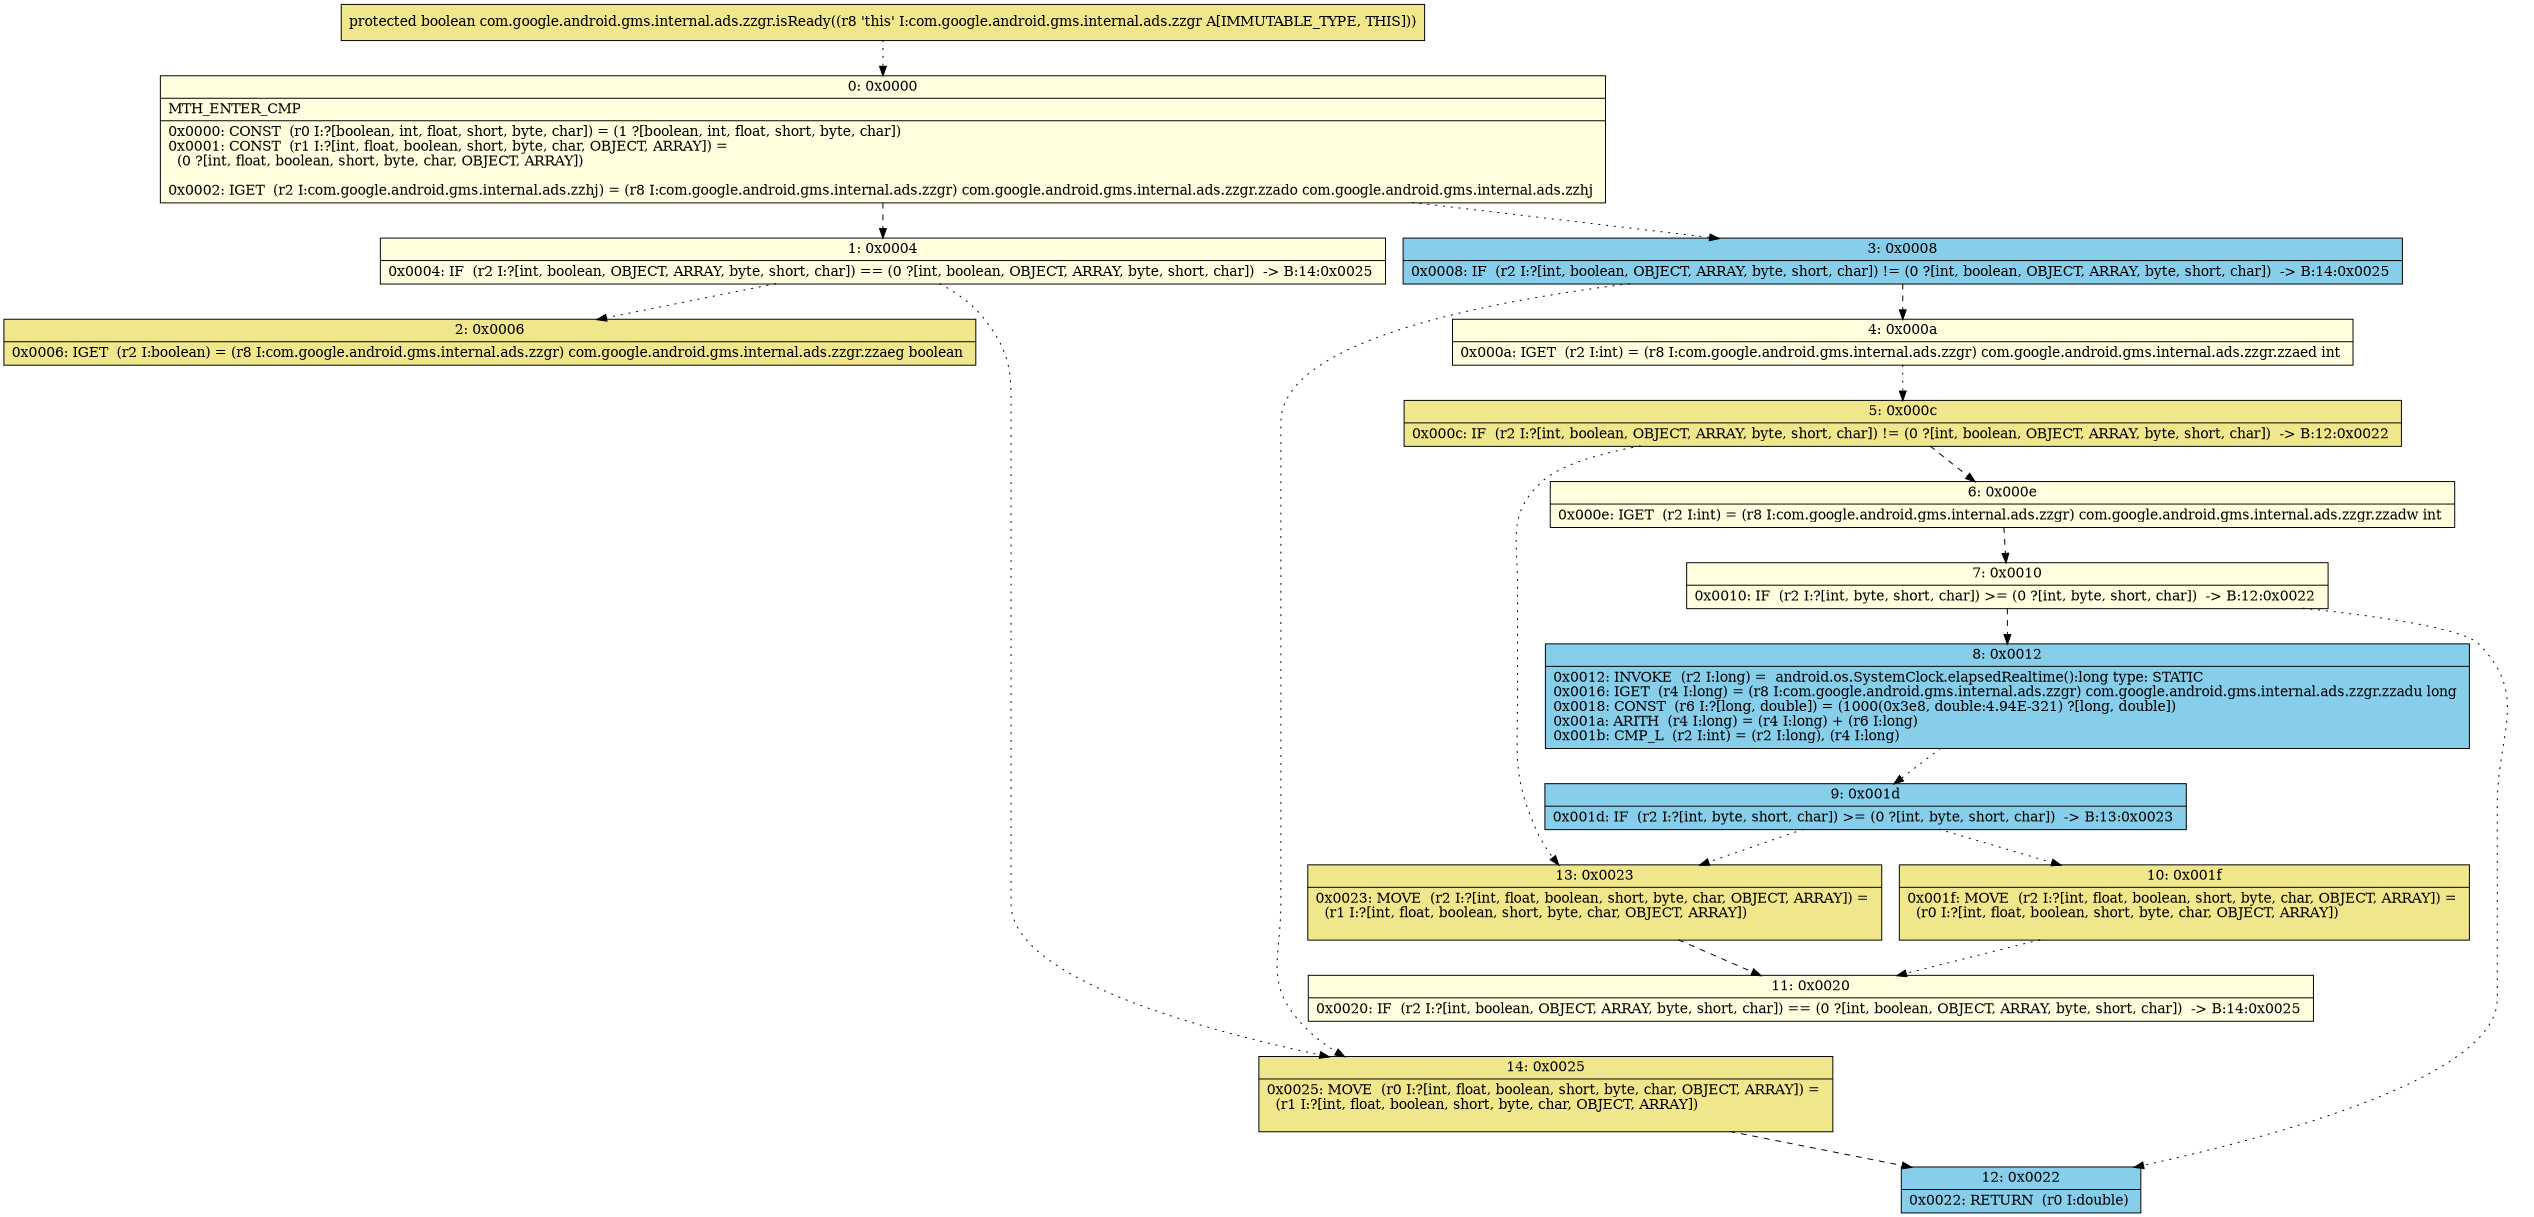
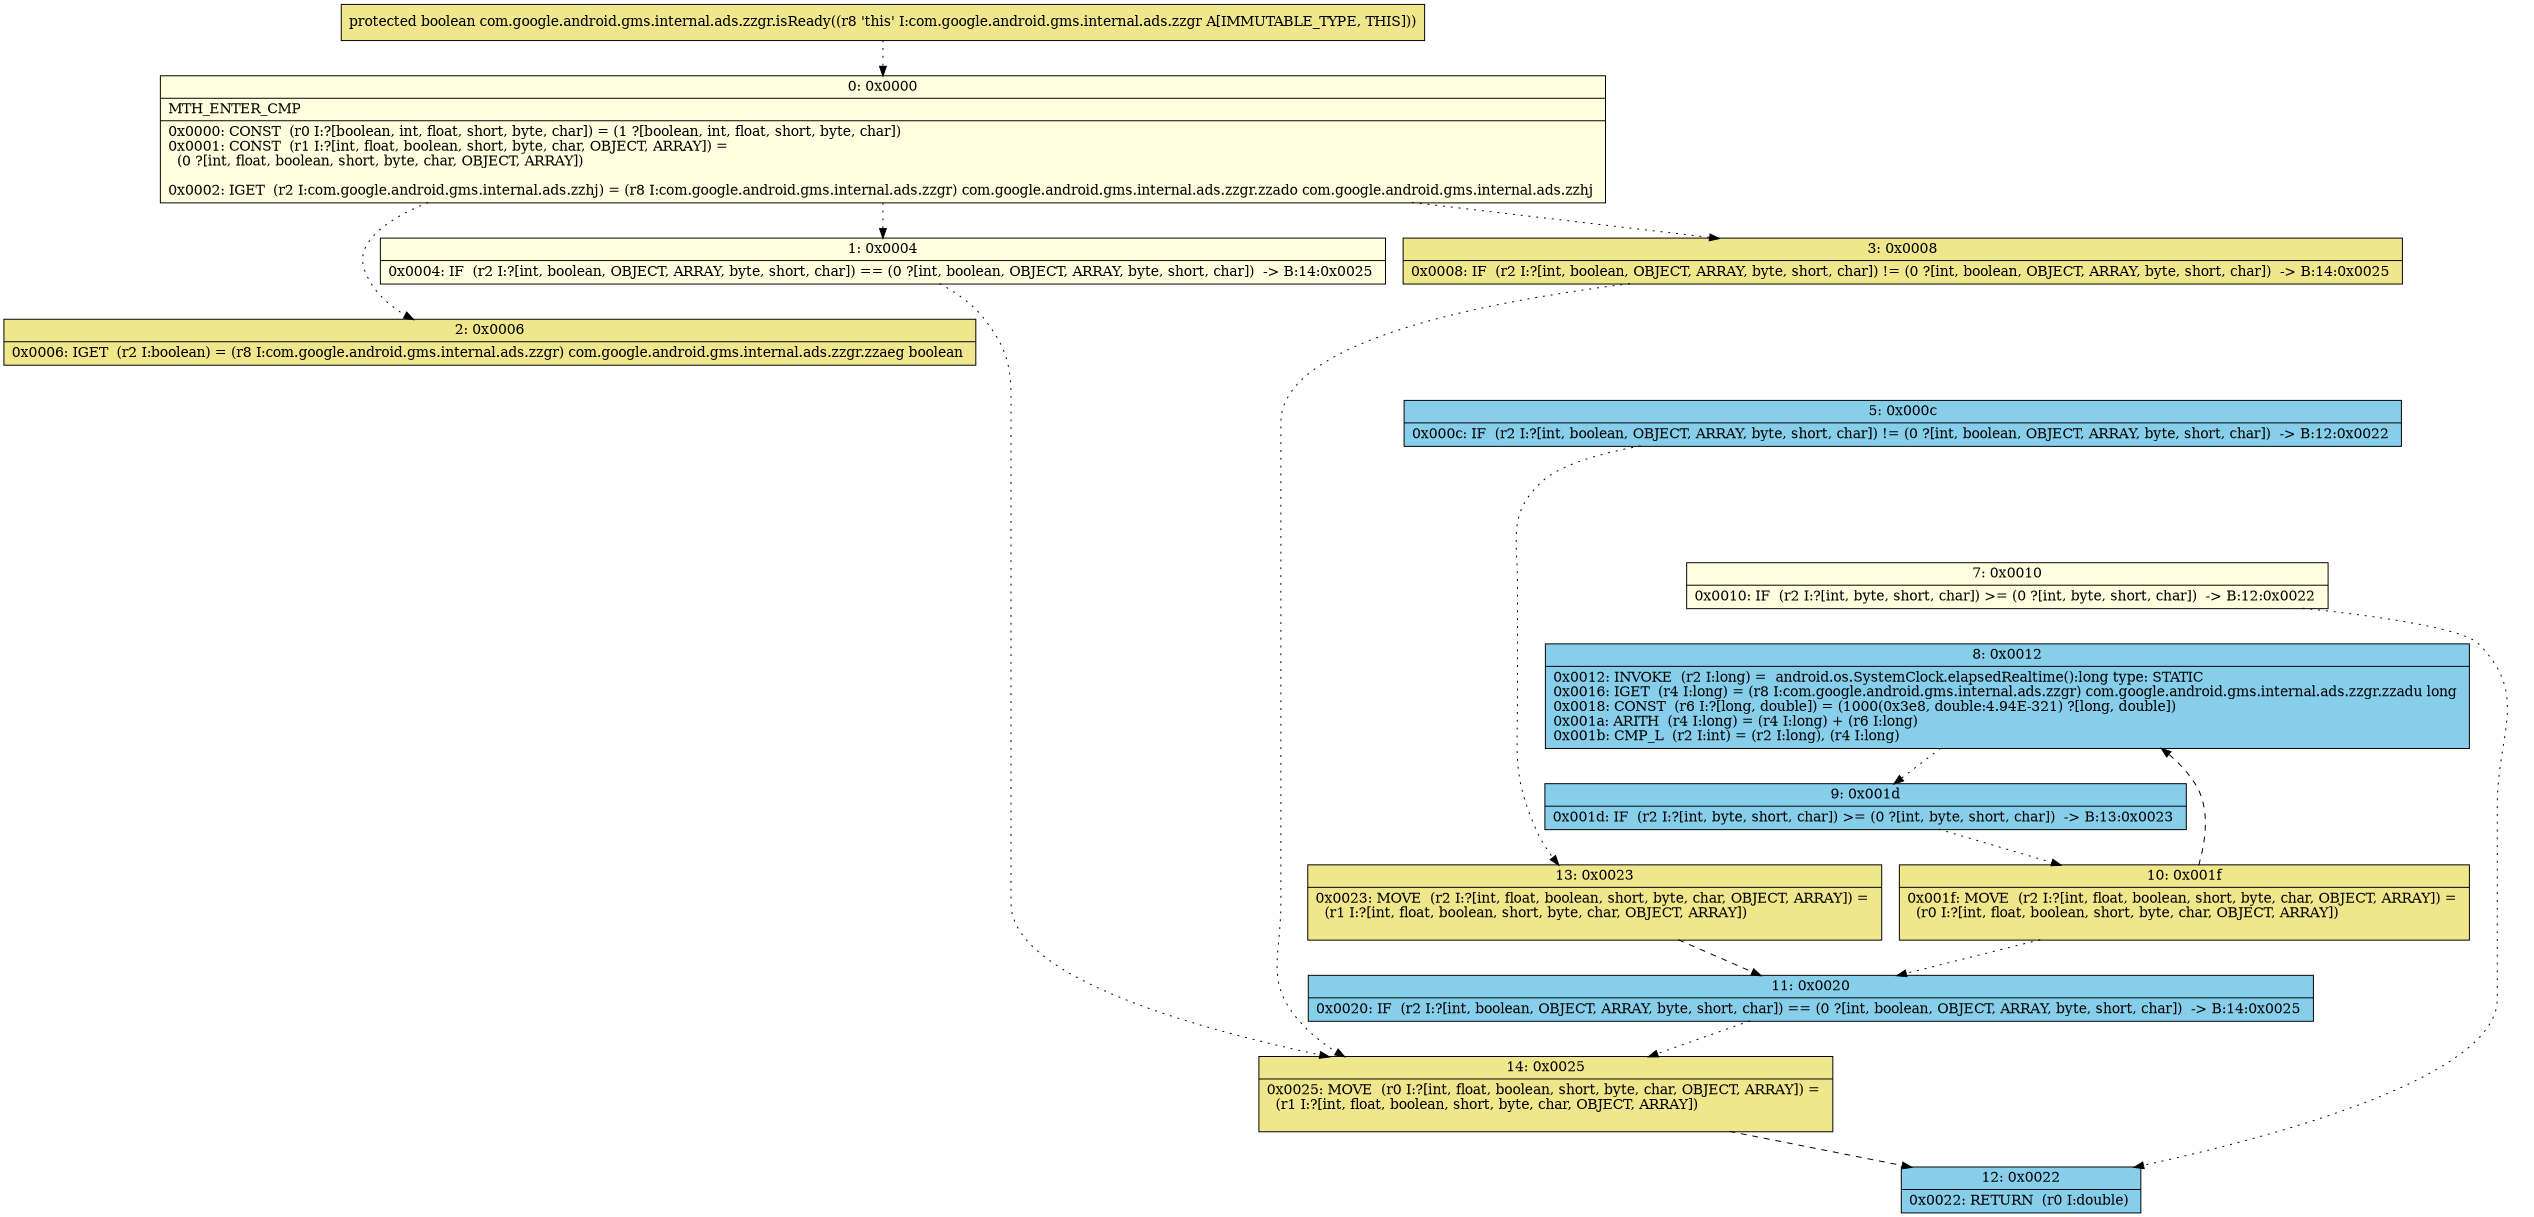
edge "0: 0x0000" -> "1: 0x0004": style dashed -> dotted
node "3: 0x0008": fillcolor skyblue -> khaki
edge "1: 0x0004" -> "2: 0x0006": now "0: 0x0000" -> "2: 0x0006"
node "4: 0x000a": removed
node "5: 0x000c": fillcolor khaki -> skyblue
node "6: 0x000e": removed
edge "7: 0x0010" -> "8: 0x0012": now "10: 0x001f" -> "8: 0x0012"
edge "9: 0x001d" -> "13: 0x0023": removed
node "11: 0x0020": fillcolor lightyellow -> skyblue
edge "11: 0x0020" -> "14: 0x0025": added
